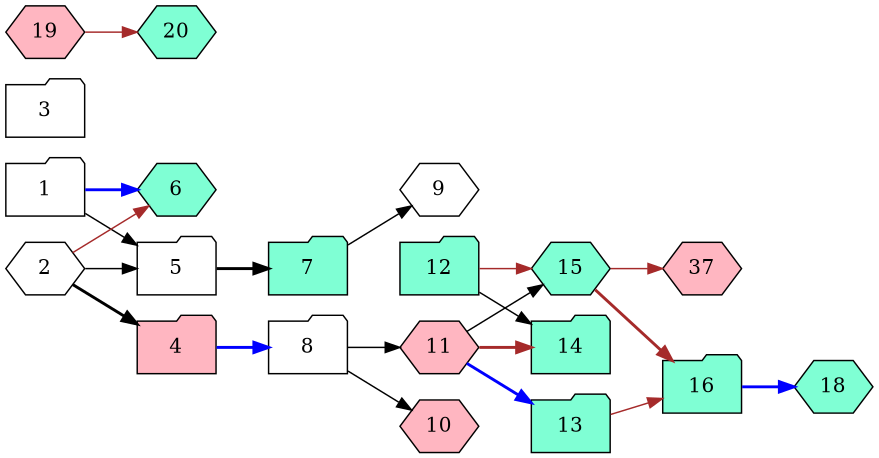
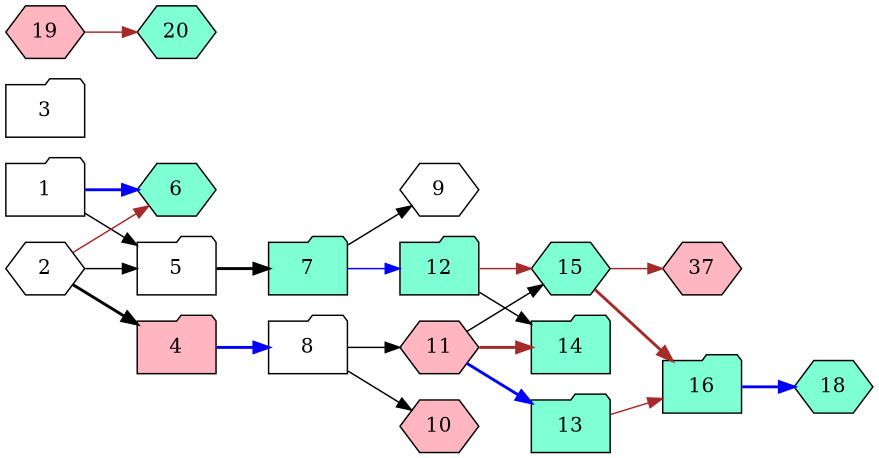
edge "7" -> "12": added
